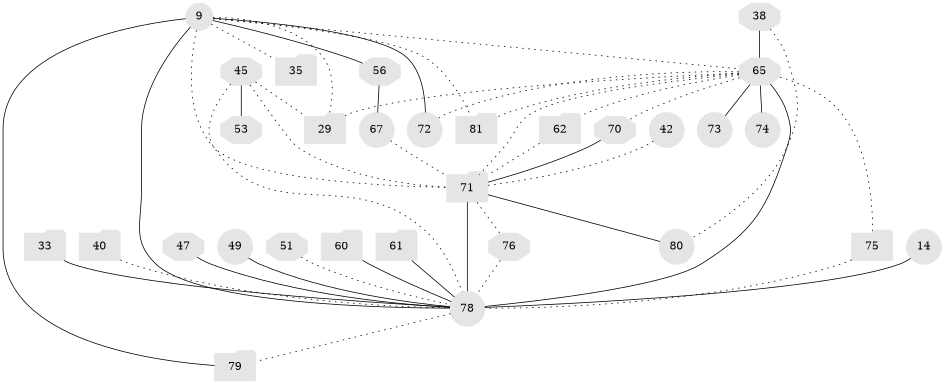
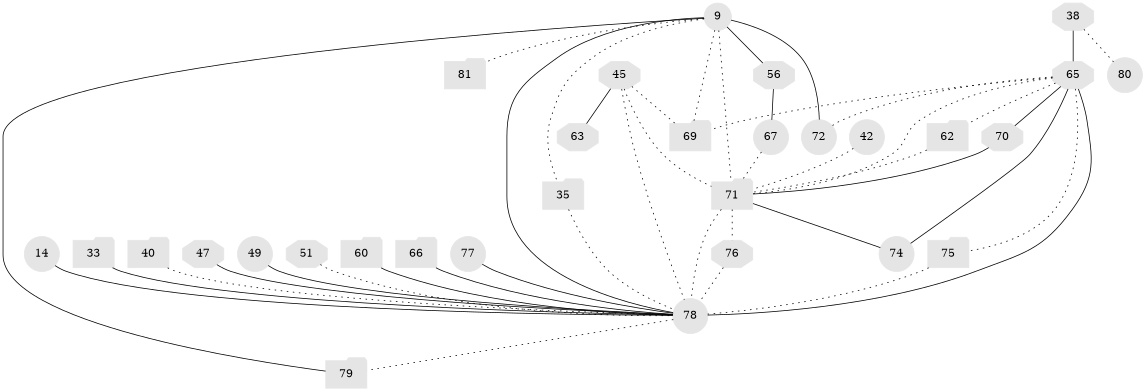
edge "9" -- "65": removed
edge "65" -- "81": removed
edge "65" -- "70": style dotted -> solid
node "53": label "53" -> "63"
node "29": label "29" -> "69"
node "73": removed
edge "71" -- "80": now "71" -- "74"
node "61": label "61" -> "66"
edge "71" -- "78": style solid -> dotted
node "77": added
edge "35" -- "78": added
